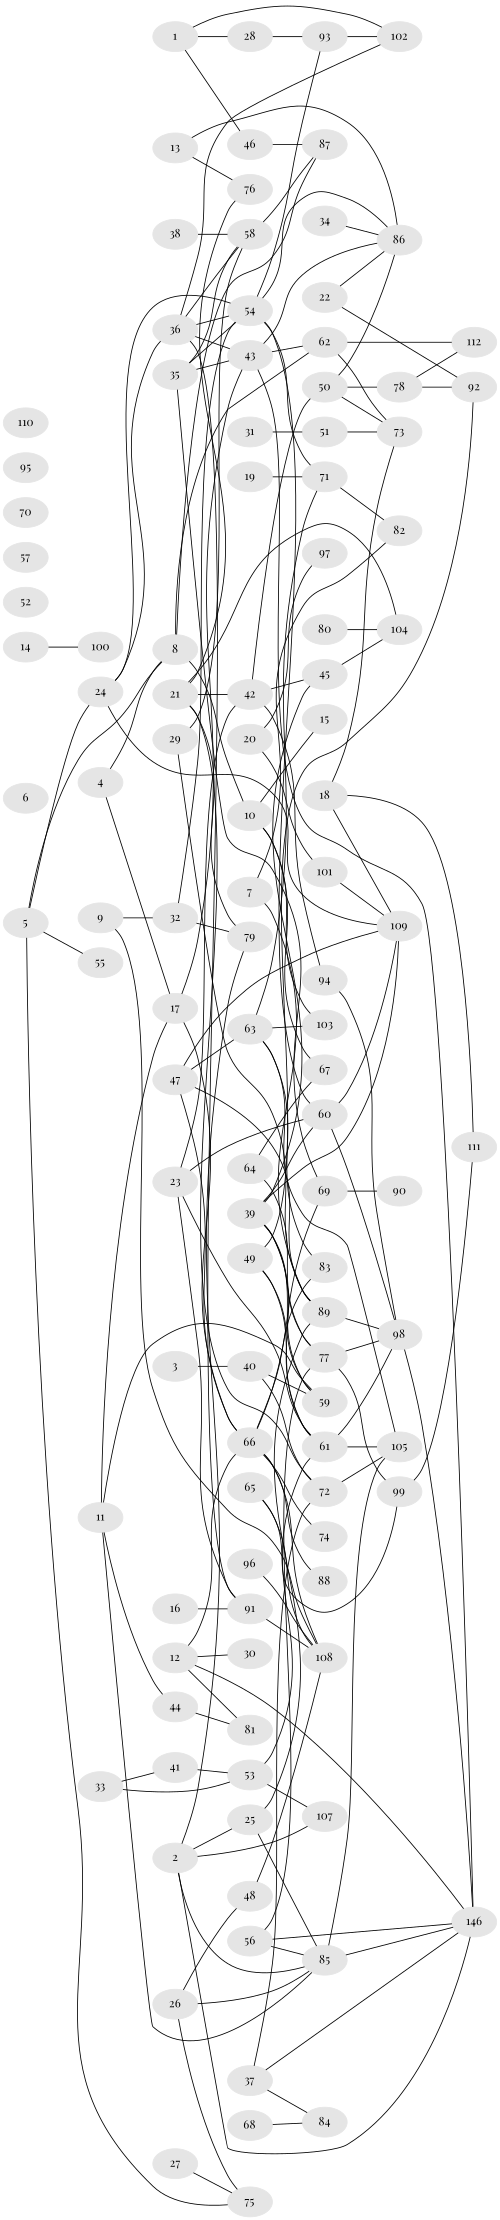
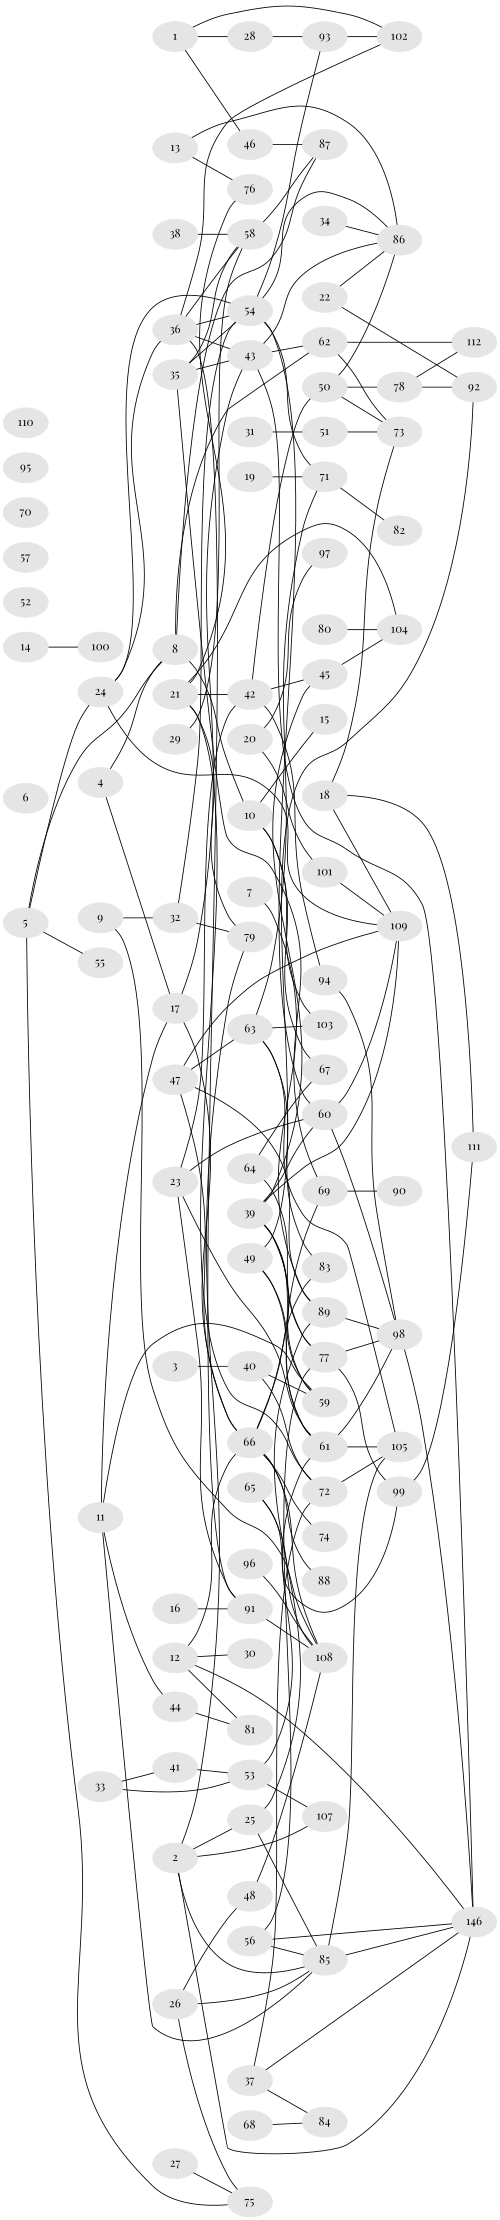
edge "82" -- "7": removed
edge "29" -- "89": removed
